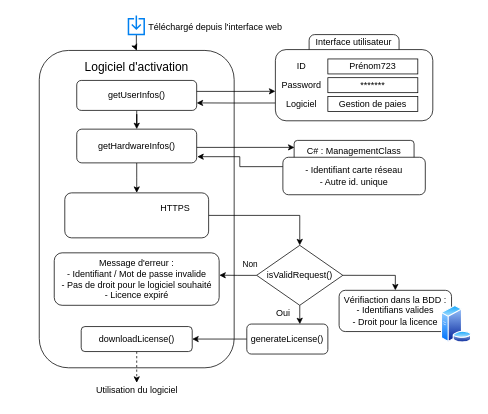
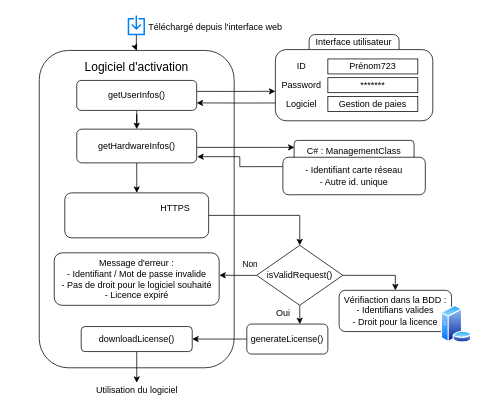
edge "downloadLicense()" -> "Utilisation du logiciel": style dashed -> solid
